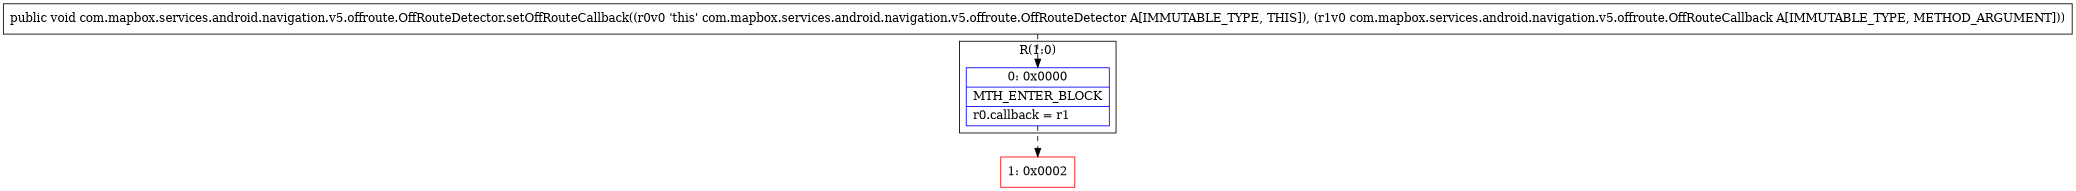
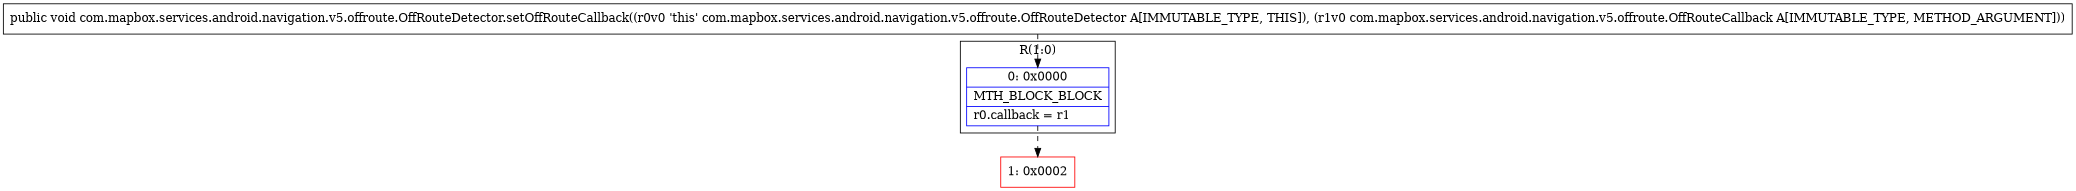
node "0: 0x0000": text "MTH_ENTER_BLOCK" -> "MTH_BLOCK_BLOCK"
